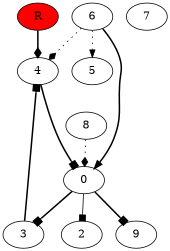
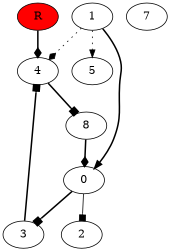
node "6": label "6" -> "1"
edge "4" -> "0": now "4" -> "8"
edge "8" -> "0": style dotted -> bold
node "9": removed
